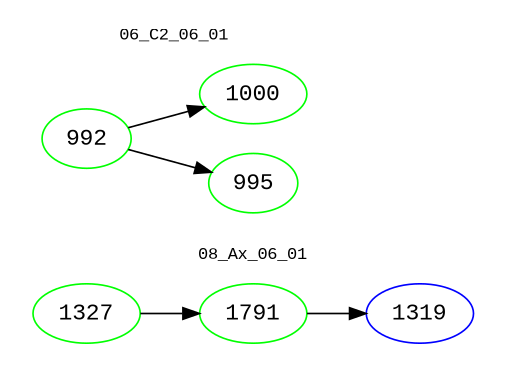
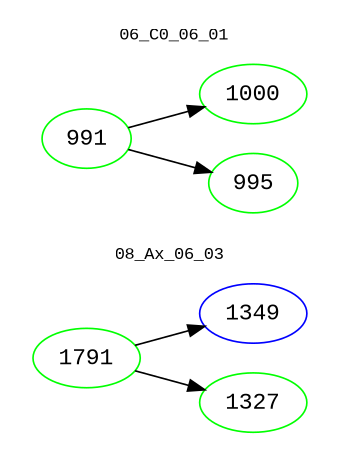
cluster "06_C2_06_01": label "06_C2_06_01" -> "06_C0_06_01"
node "992": label "992" -> "991"
cluster "08_Ax_06_01": label "08_Ax_06_01" -> "08_Ax_06_03"
edge "1327" -> "1791": reversed
node "1319": label "1319" -> "1349"
